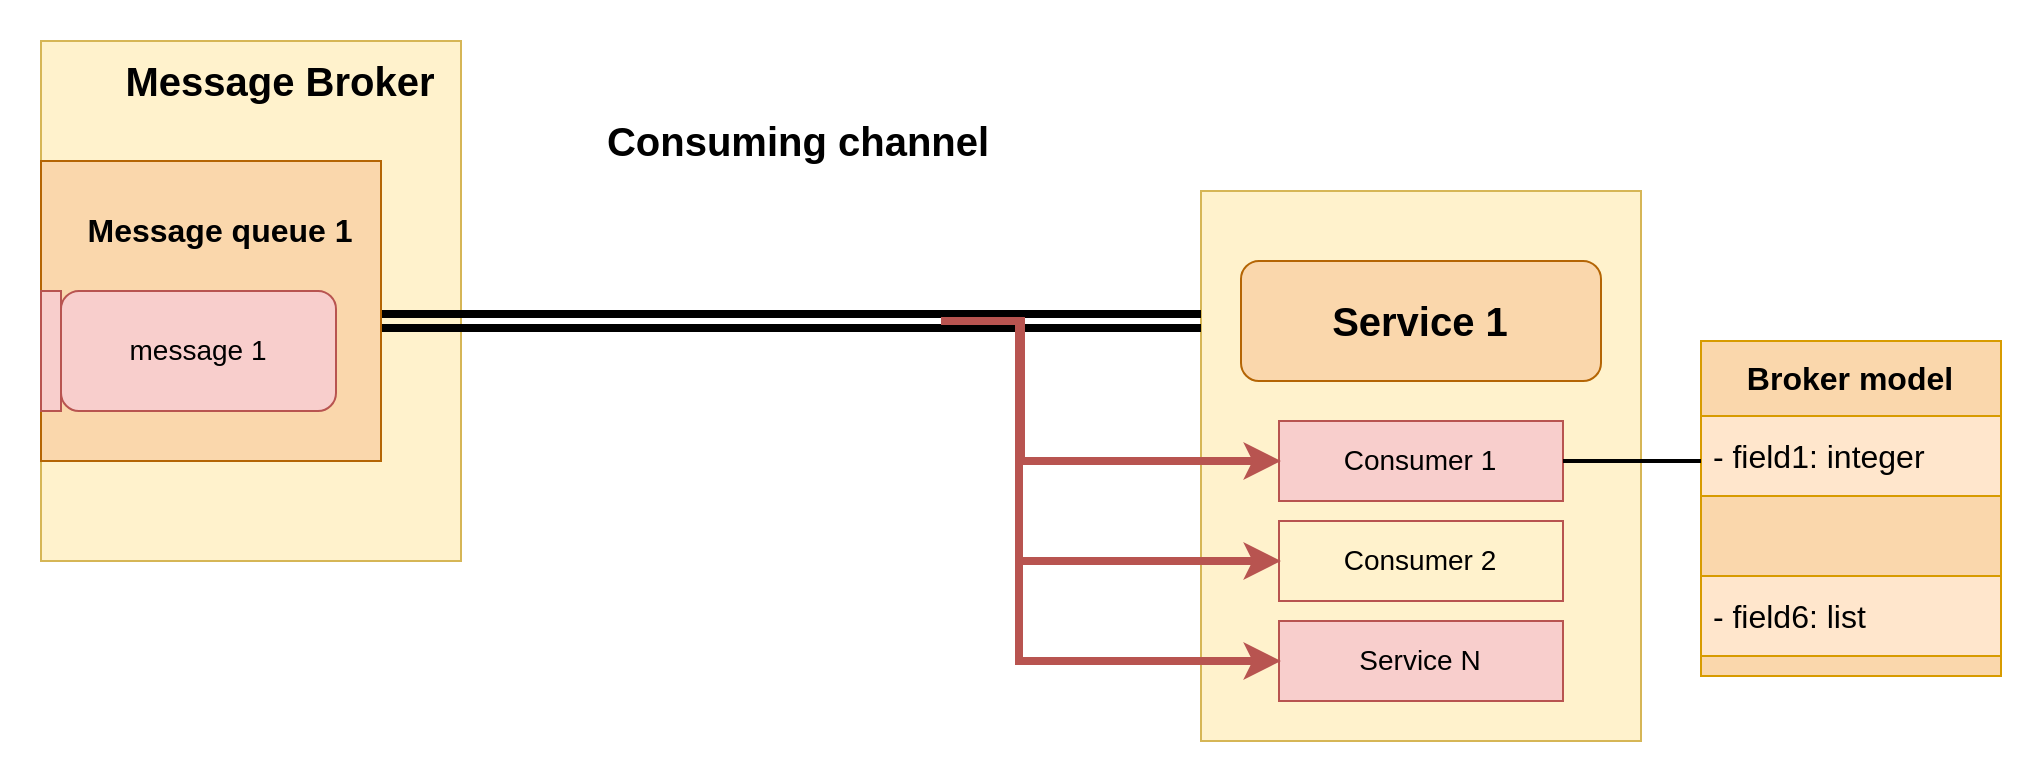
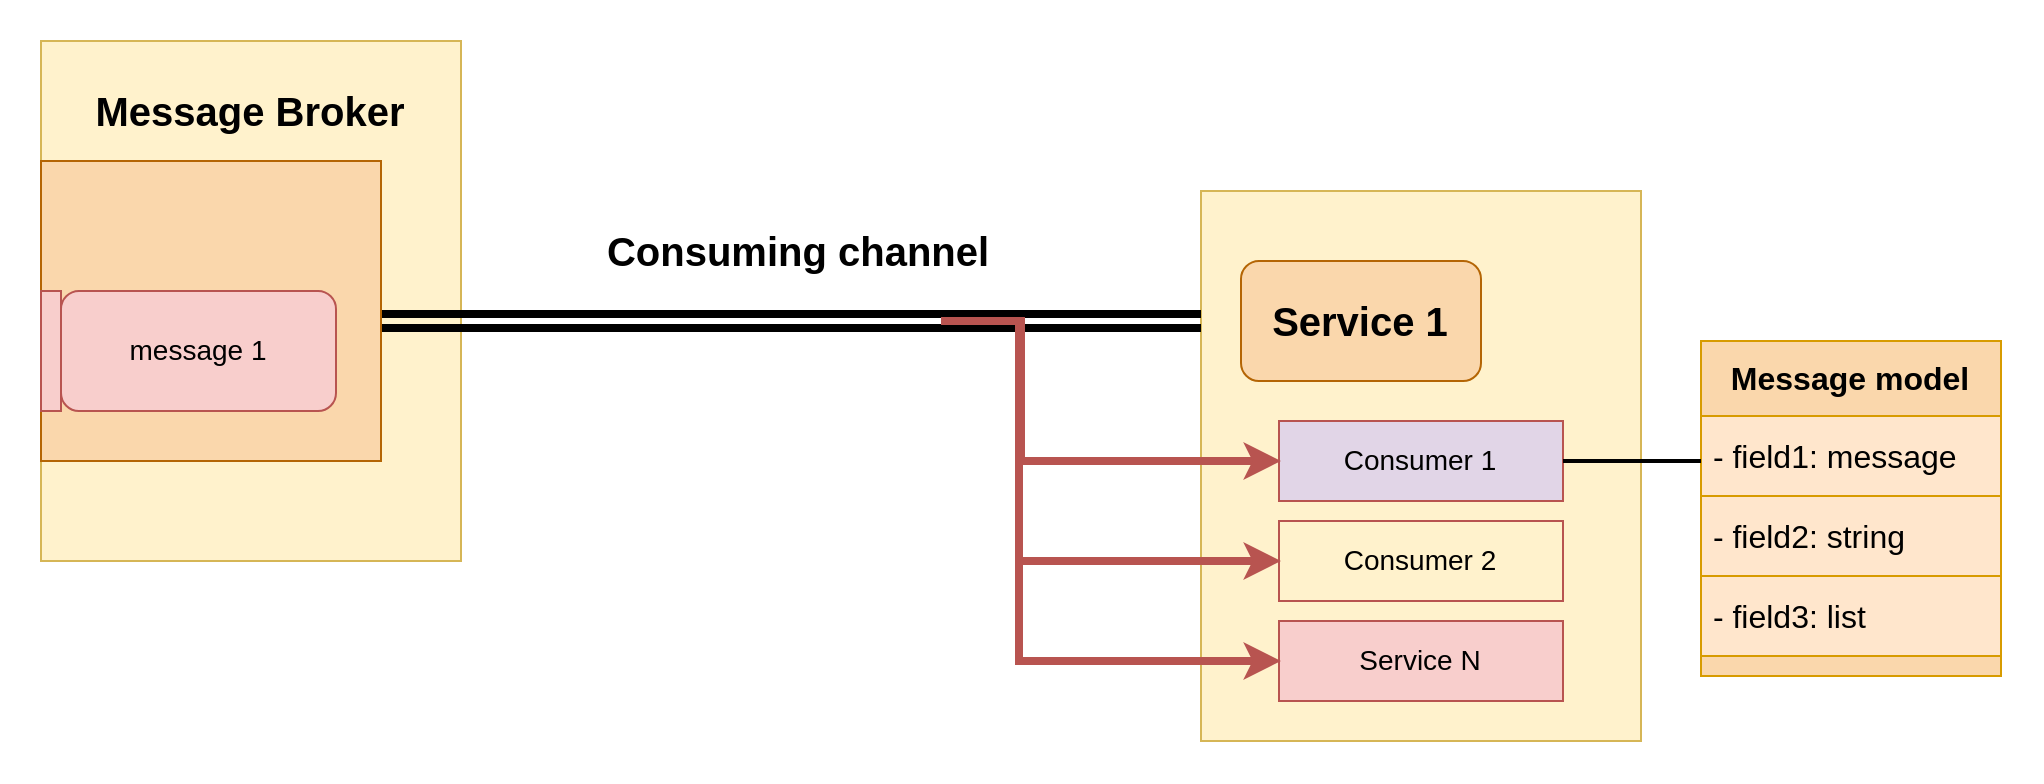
node "Message Broker": moved (281, 81) -> (251, 111)
node "Consuming channel": moved (799, 141) -> (799, 251)
node "Message queue 1": removed
node "Service 1": size 360x120 -> 240x120
node "Broker model": label "Broker model" -> "Message model"
node "- field1: integer": label "- field1: integer" -> "- field1: message"
node "Consumer 1": fillcolor #f8cecc -> #e1d5e7
node "- field2: string": added
node "- field6: list": label "- field6: list" -> "- field3: list"
